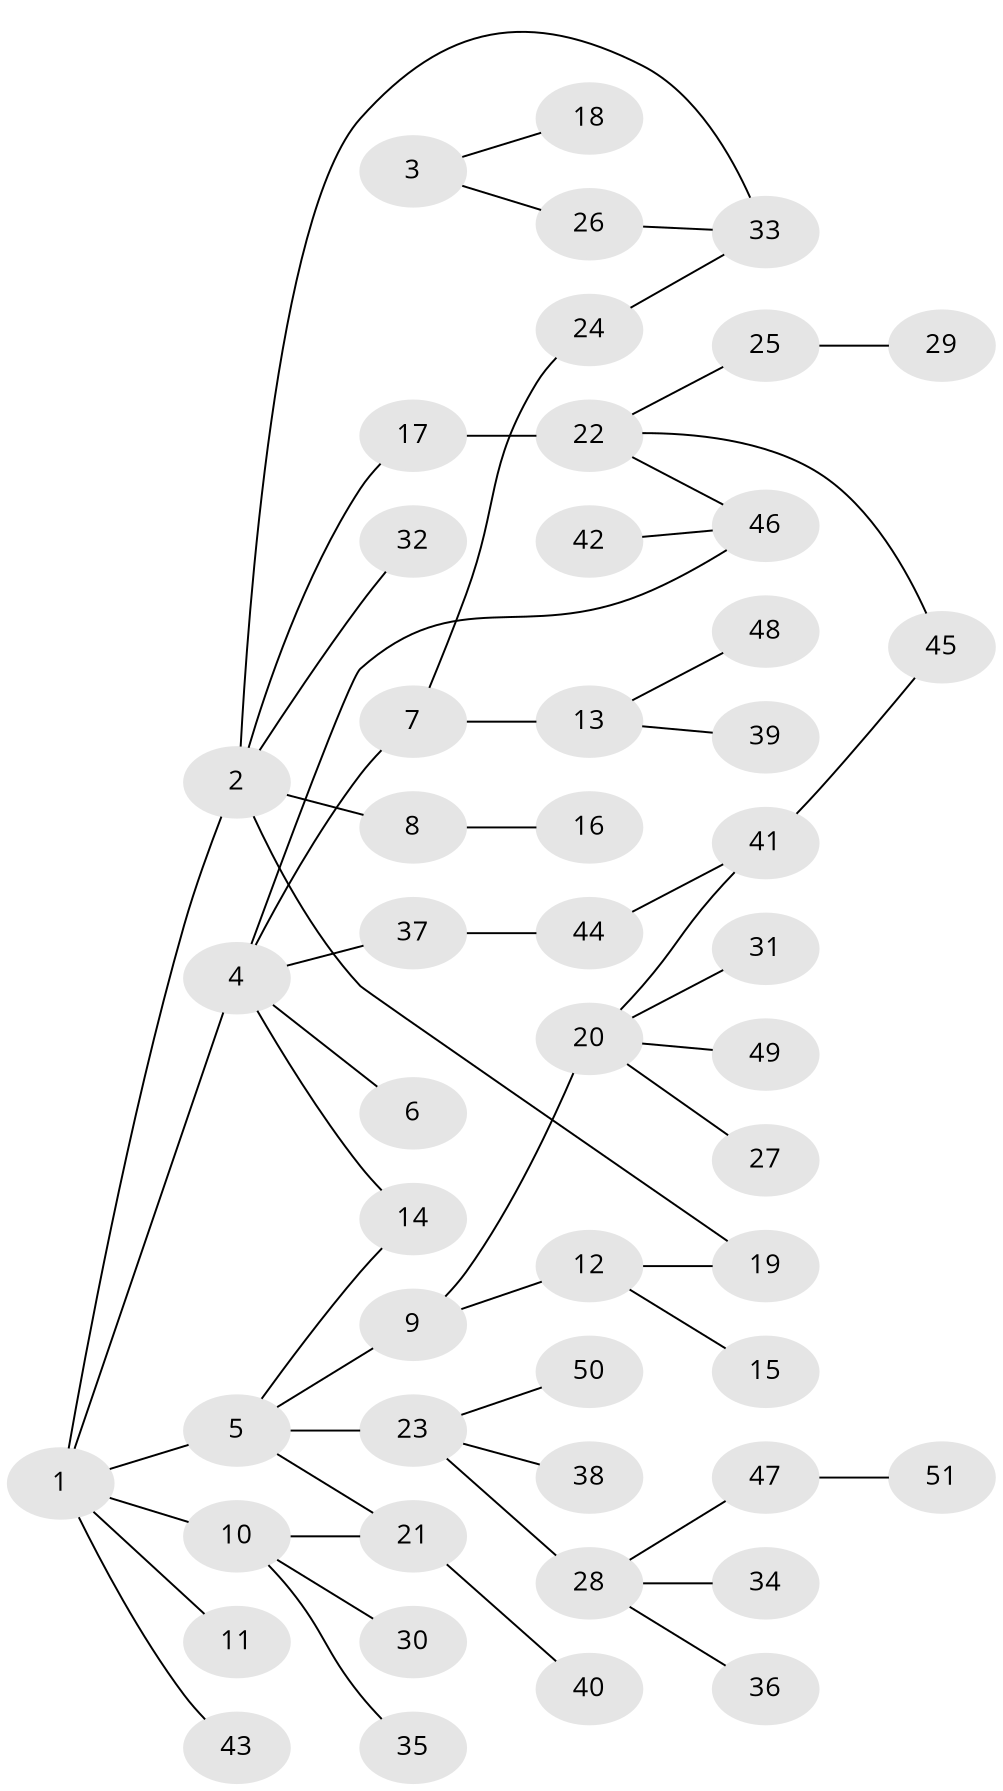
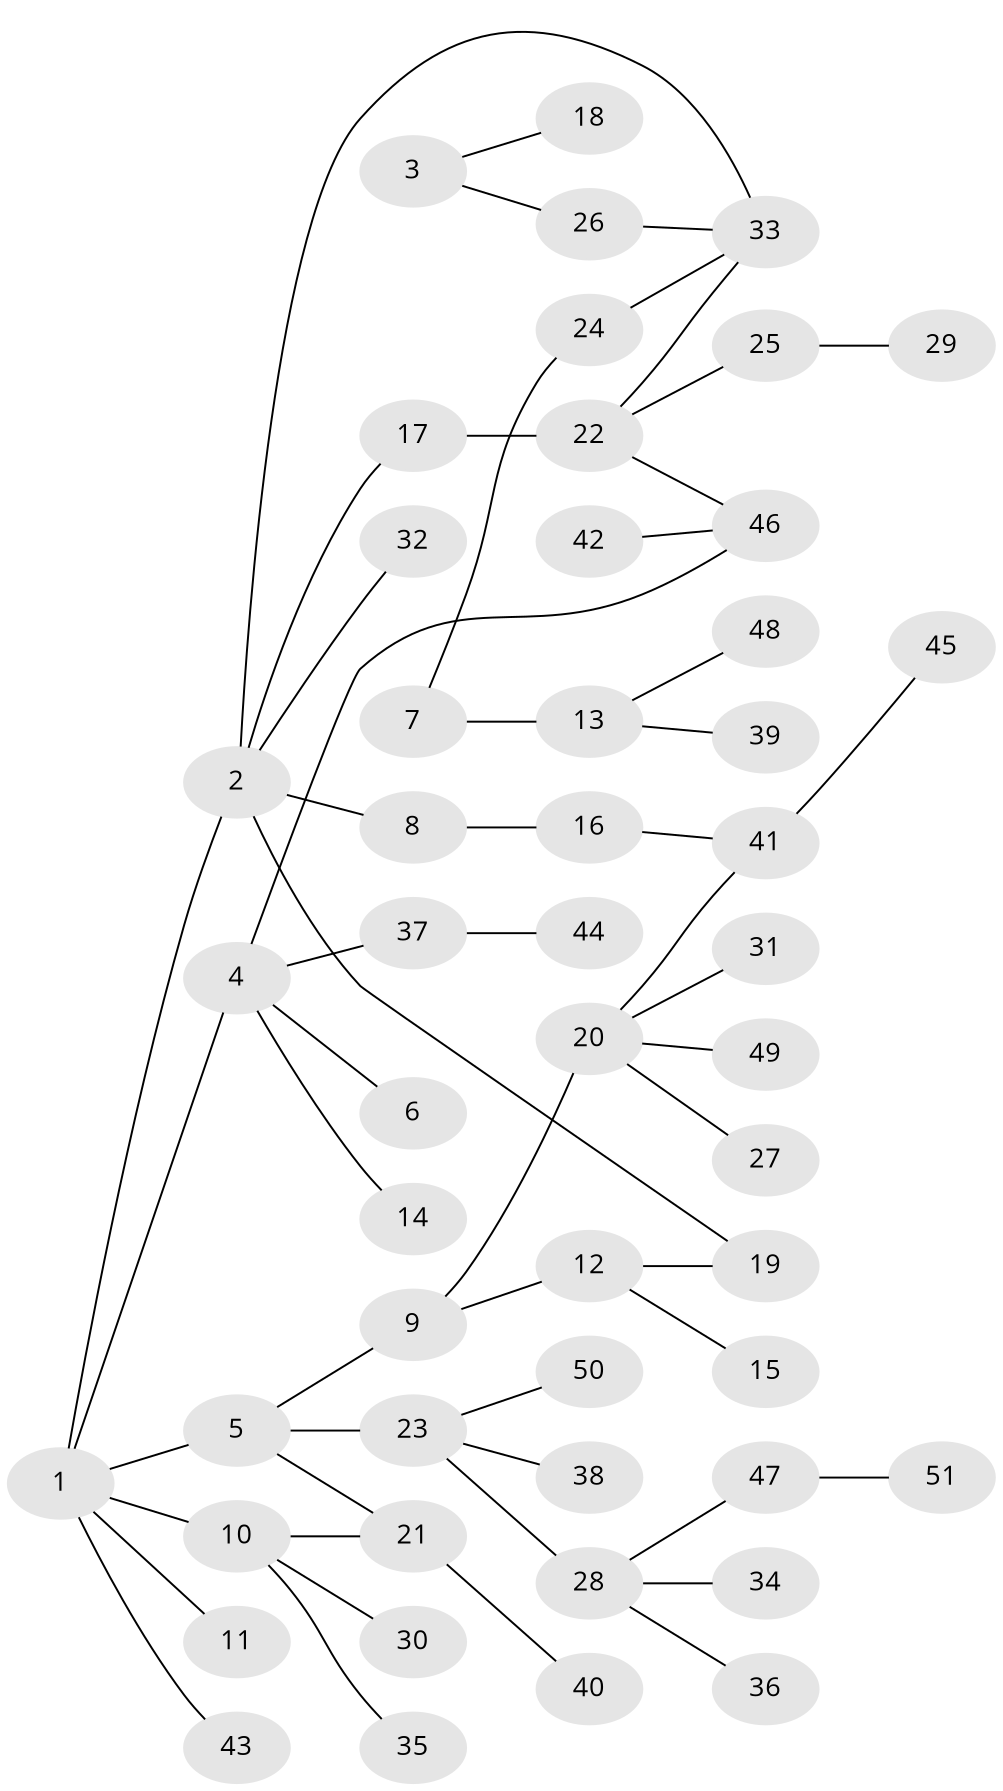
edge "22" -- "45": now "22" -- "33"
edge "7" -- "4": removed
edge "41" -- "44": now "41" -- "16"
edge "14" -- "5": removed
